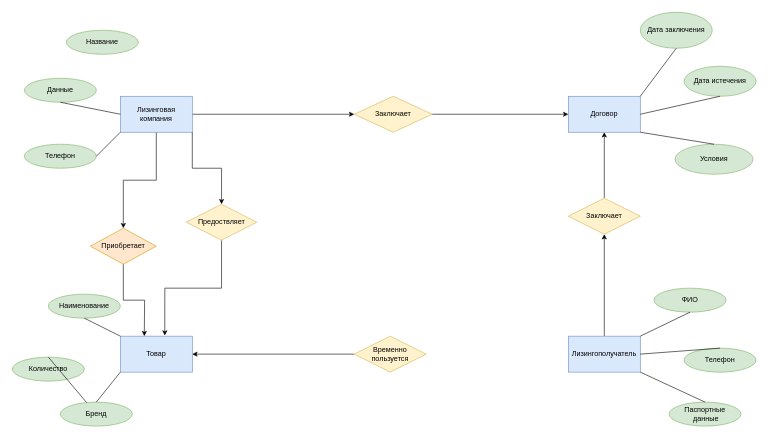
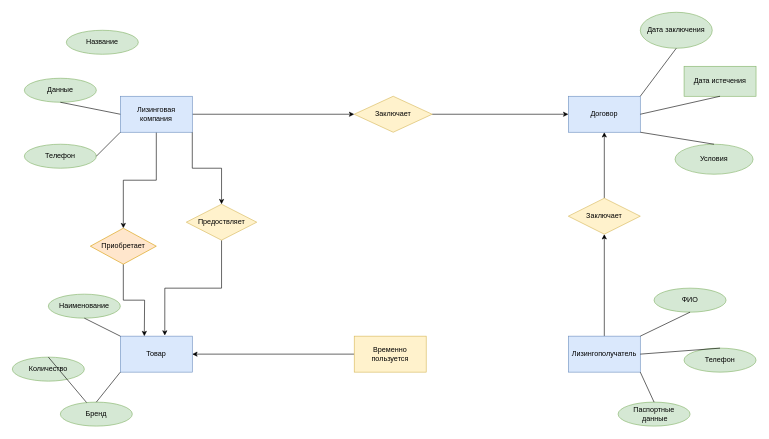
node "Дата истечения": shape ellipse -> rectangle
node "Временно пользуется": shape diamond -> rectangle
node "Паспортные данные": moved (705, 414) -> (654, 414)
